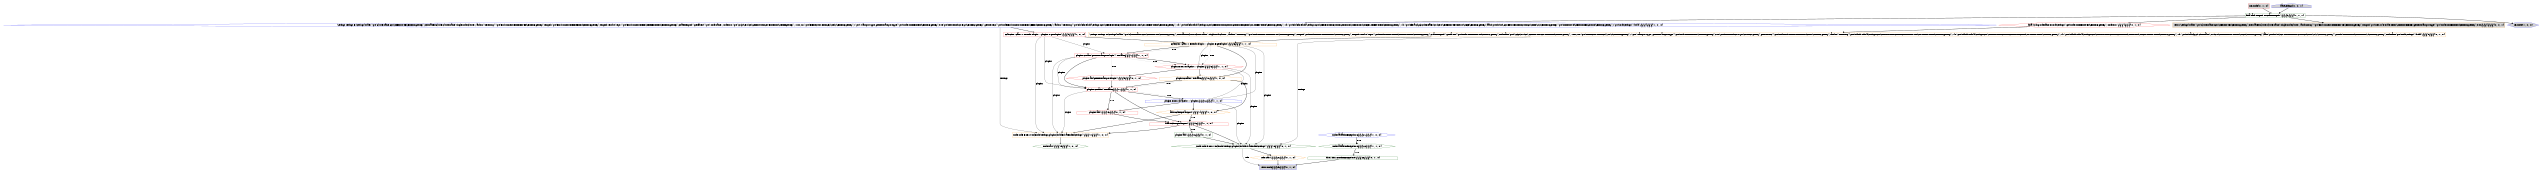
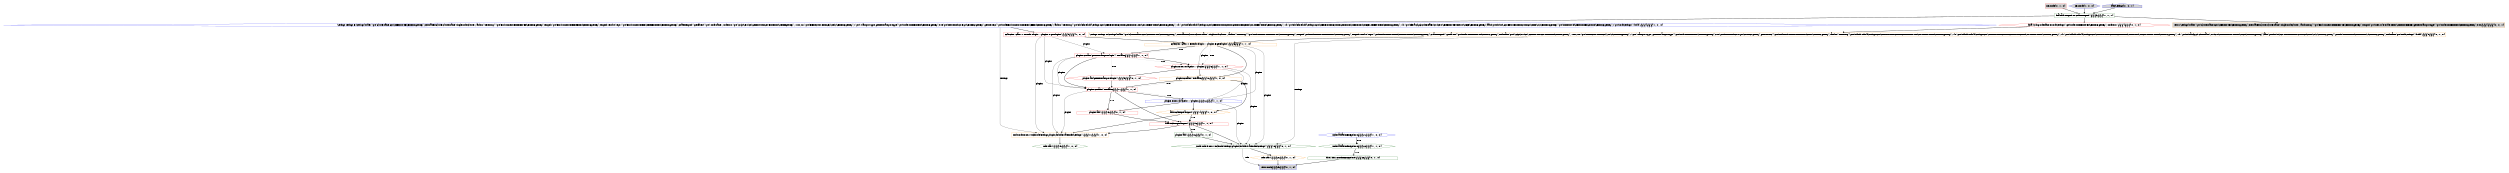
edge "final Path tempDir = createTempDir()@@@3@@@['1', '1', '1']" -> "newNode['1', '0', '0']": reversed
